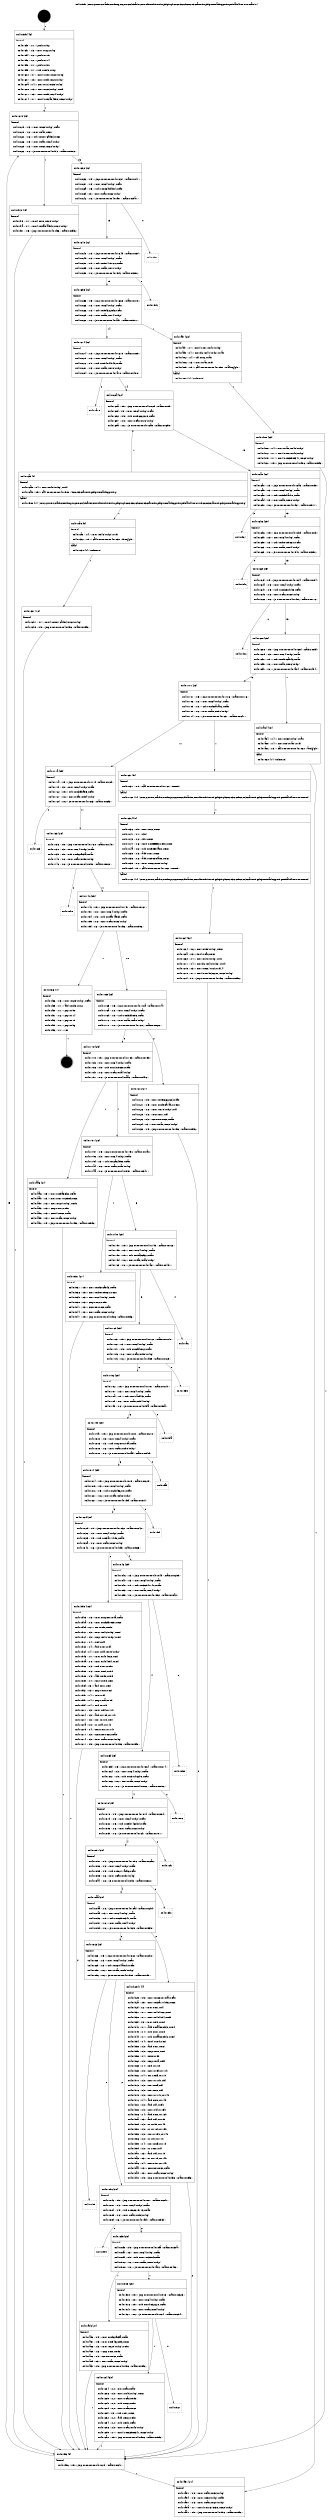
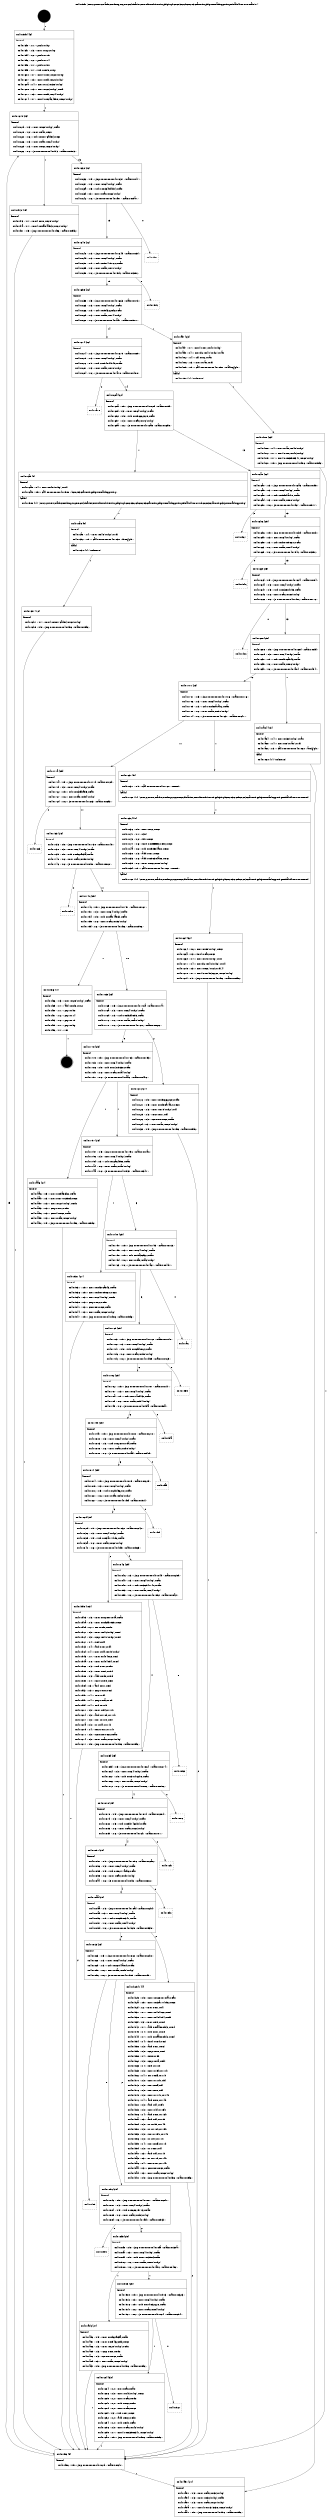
edge "0x401ca5 [9]" -> "0x40168a [22]": reversed
